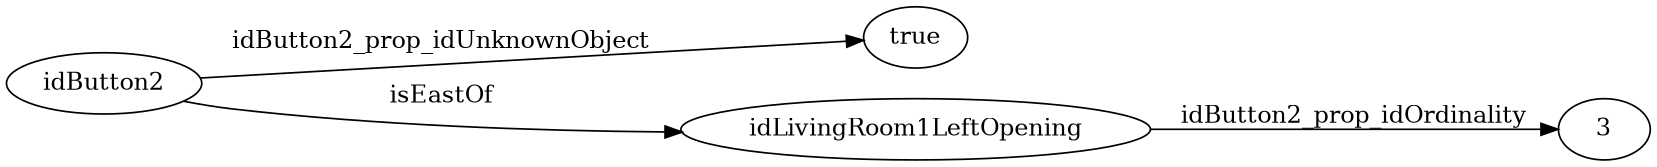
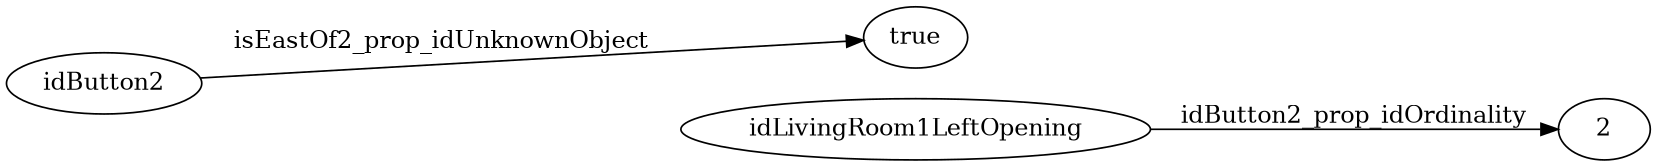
edge "idButton2" -> "true": label "idButton2_prop_idUnknownObject" -> "isEastOf2_prop_idUnknownObject"
edge "idButton2" -> "idLivingRoom1LeftOpening": removed, label "isEastOf"
node "3": label "3" -> "2"
